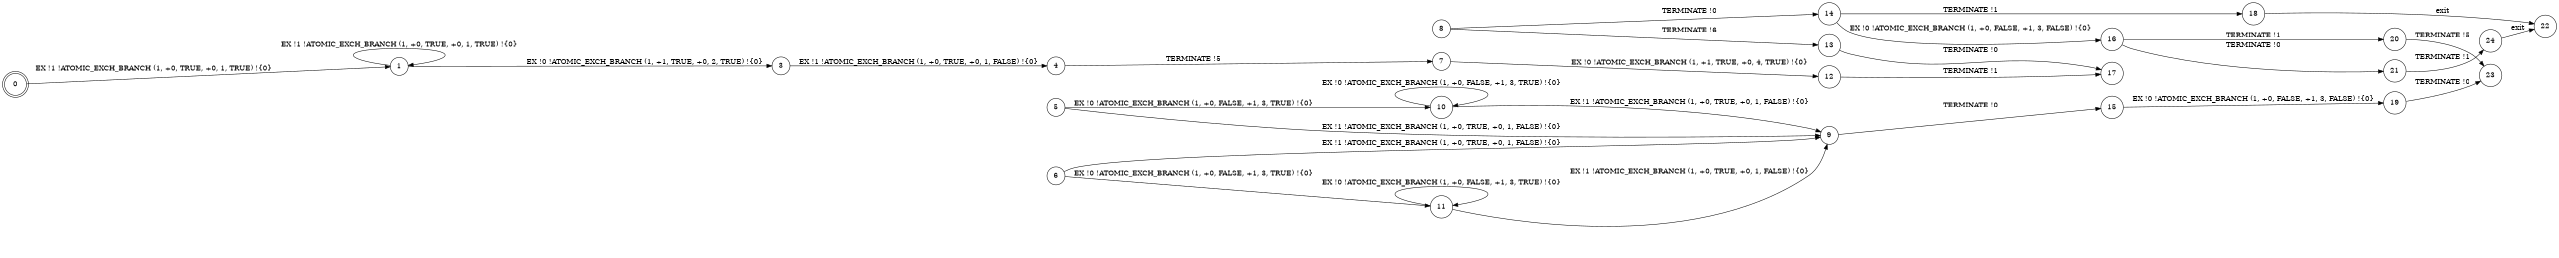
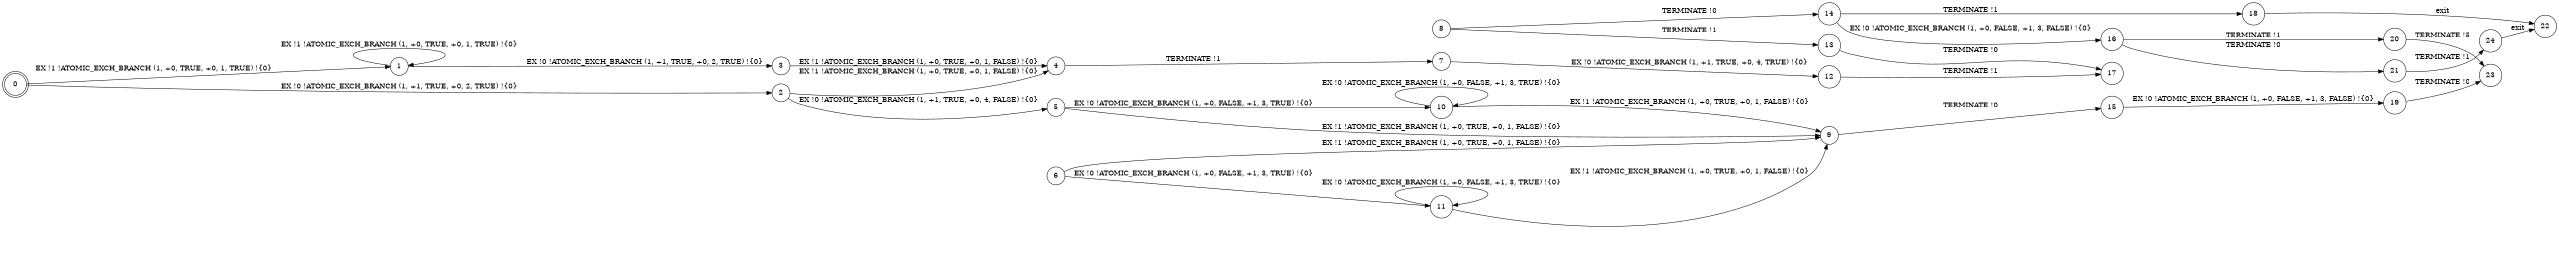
edge "8" -> "13": label "TERMINATE !6" -> "TERMINATE !1"
edge "4" -> "7": label "TERMINATE !5" -> "TERMINATE !1"
node "2": added
